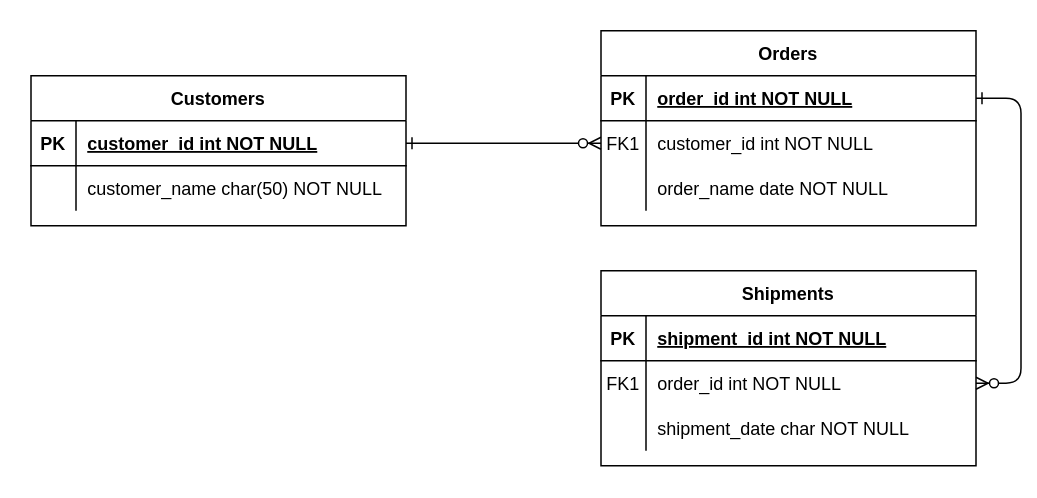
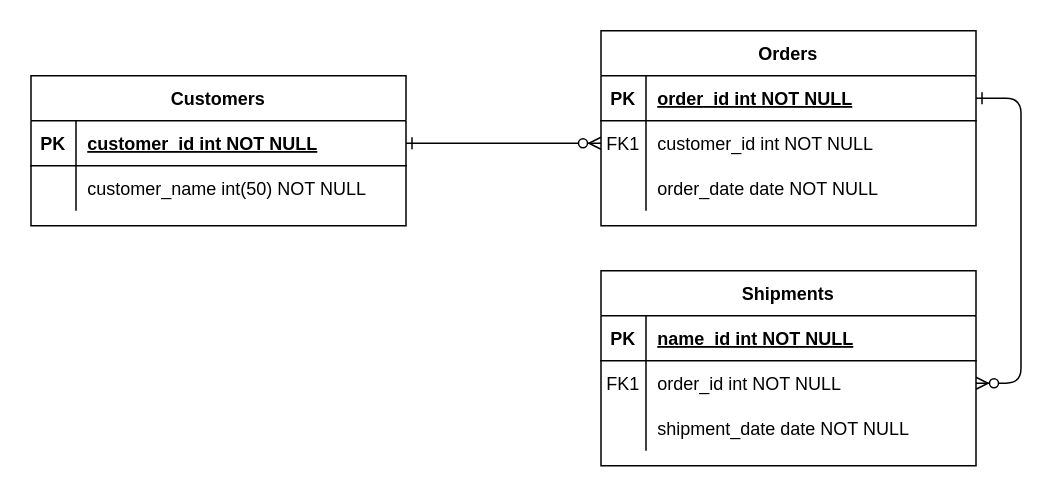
node "customer_name char(50) NOT NULL": label "customer_name char(50) NOT NULL" -> "customer_name int(50) NOT NULL"
node "order_name date NOT NULL": label "order_name date NOT NULL" -> "order_date date NOT NULL"
node "shipment_id int NOT NULL": label "shipment_id int NOT NULL" -> "name_id int NOT NULL"
node "shipment_date char NOT NULL": label "shipment_date char NOT NULL" -> "shipment_date date NOT NULL"
